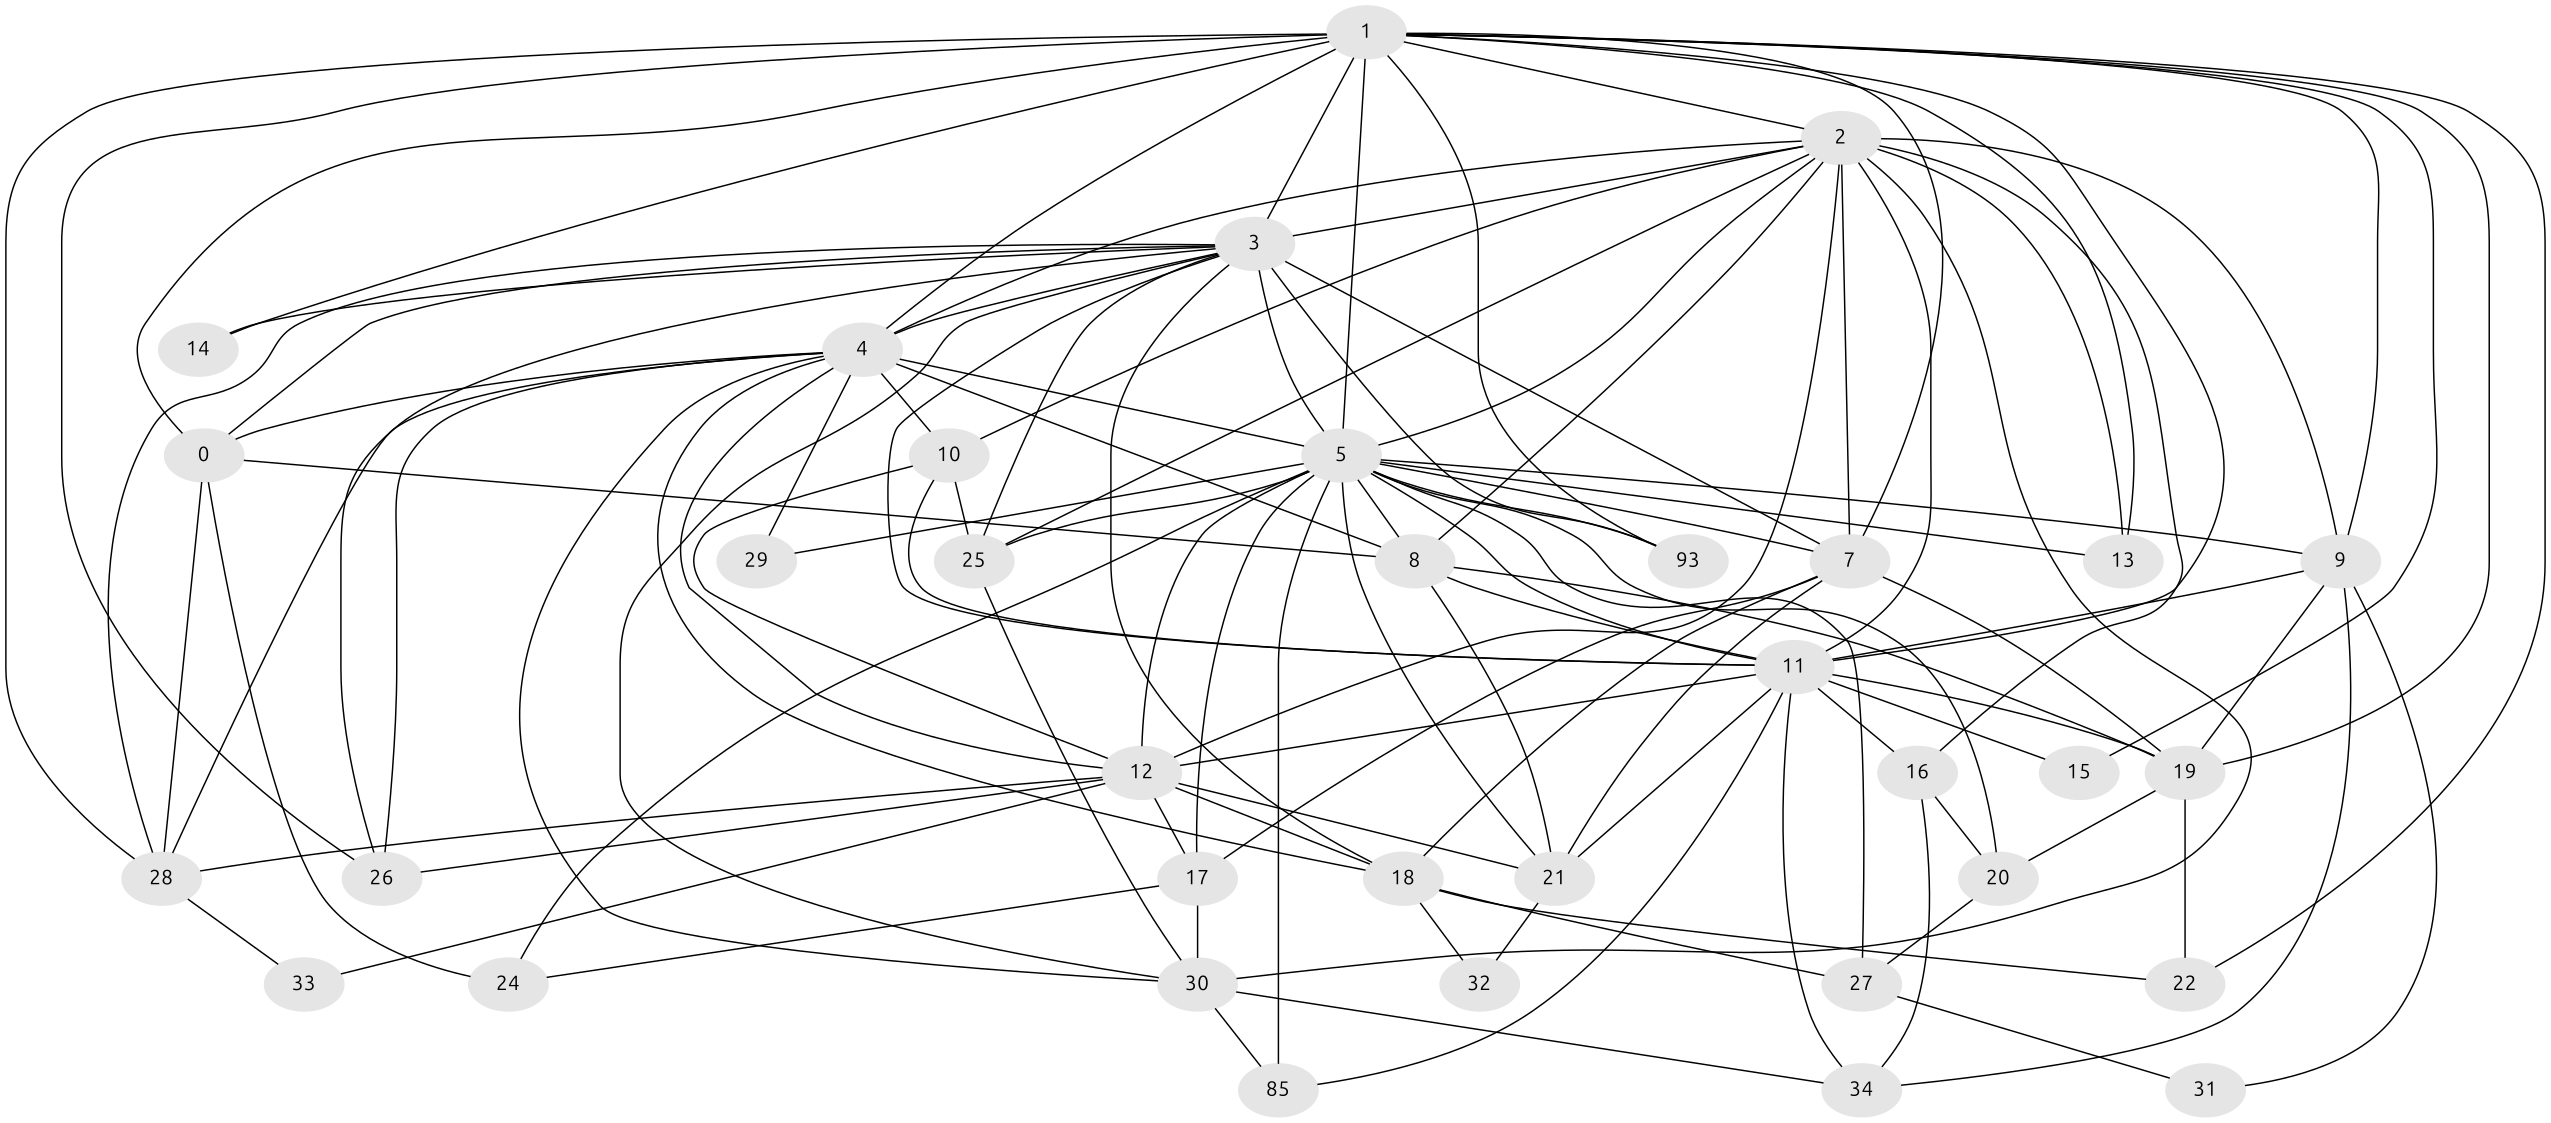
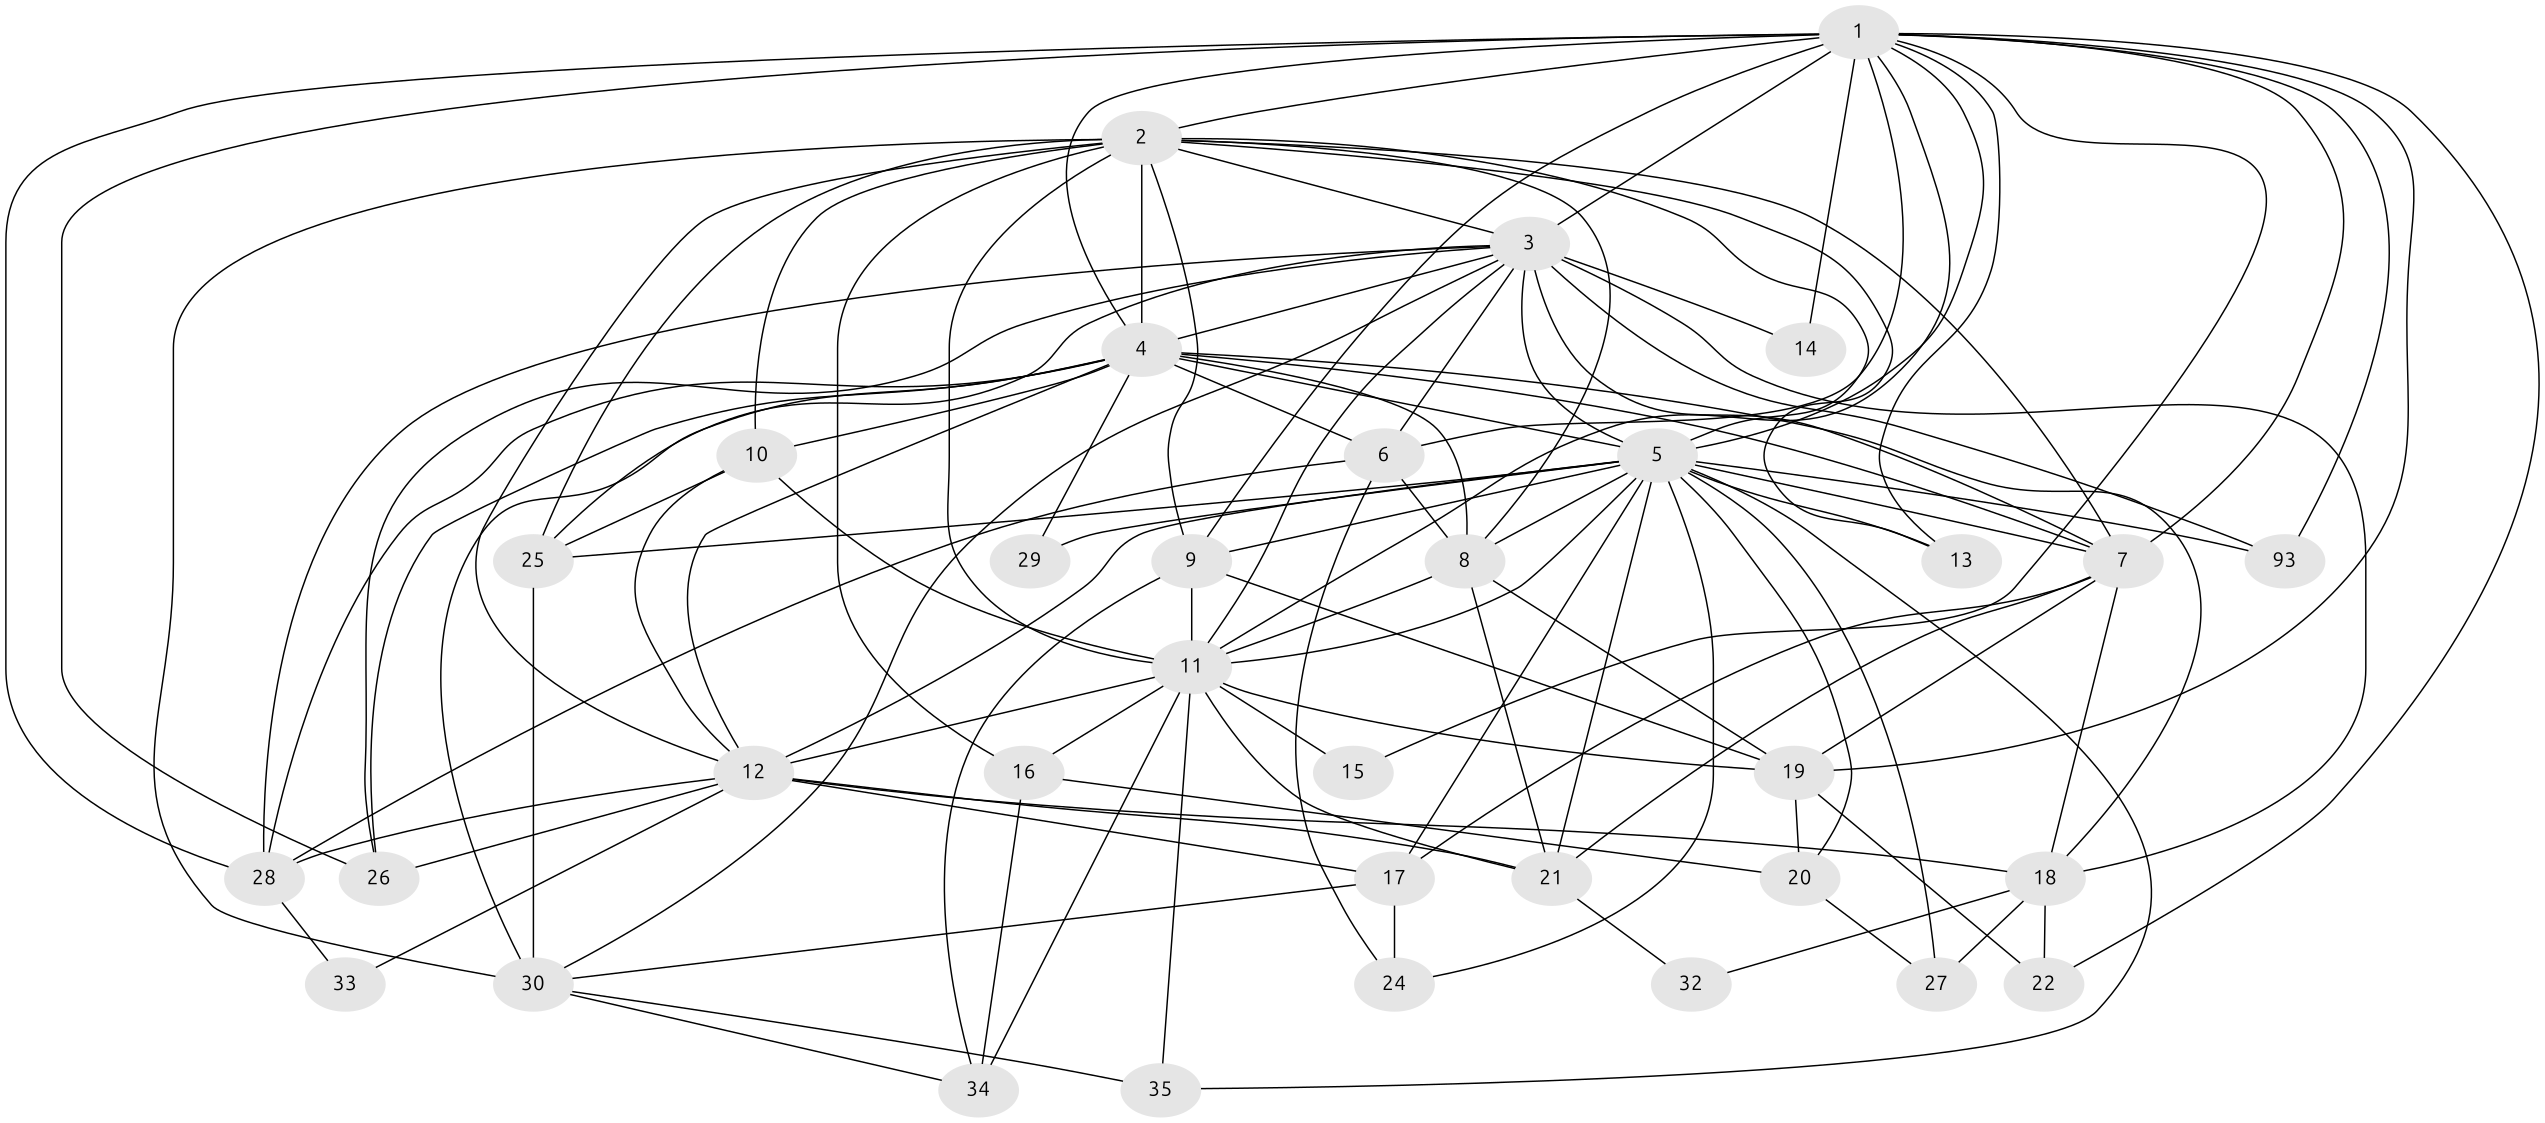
edge "4" -- "7": added
node "0": label "0" -> "6"
node "85": label "85" -> "35"
node "31": removed
